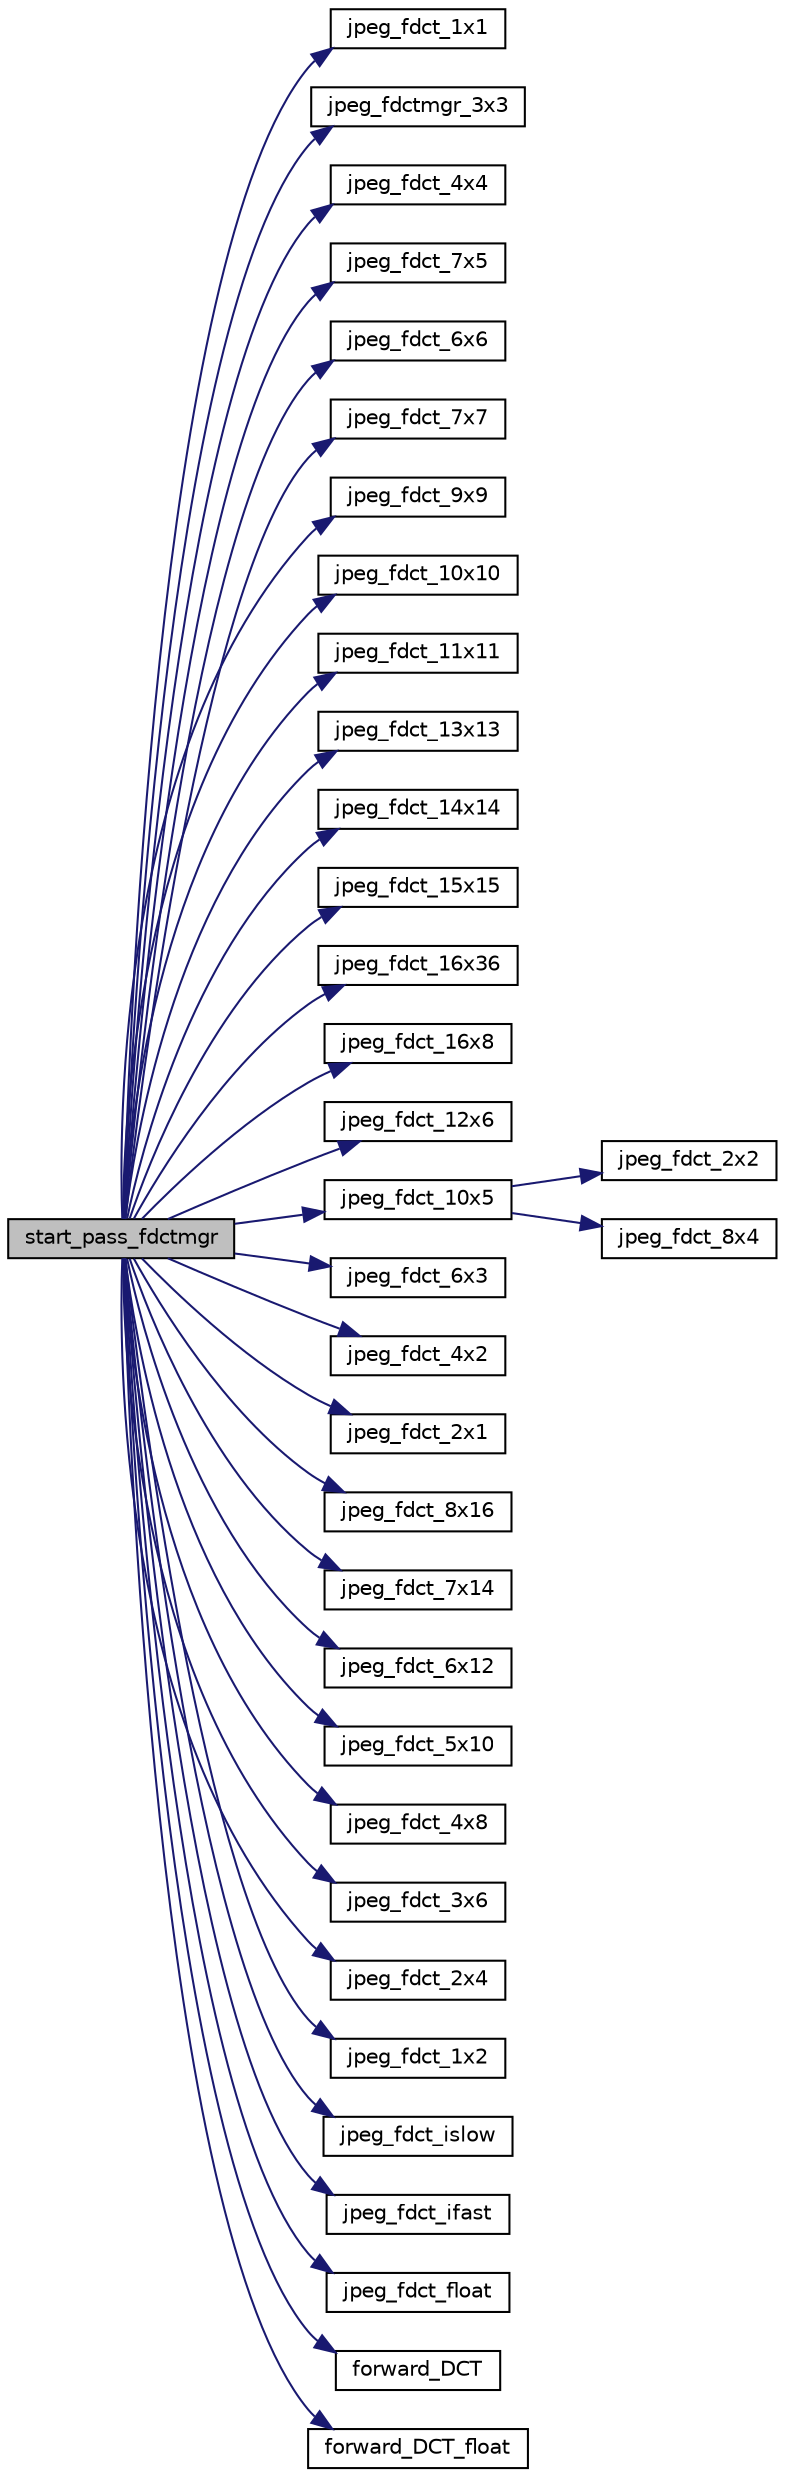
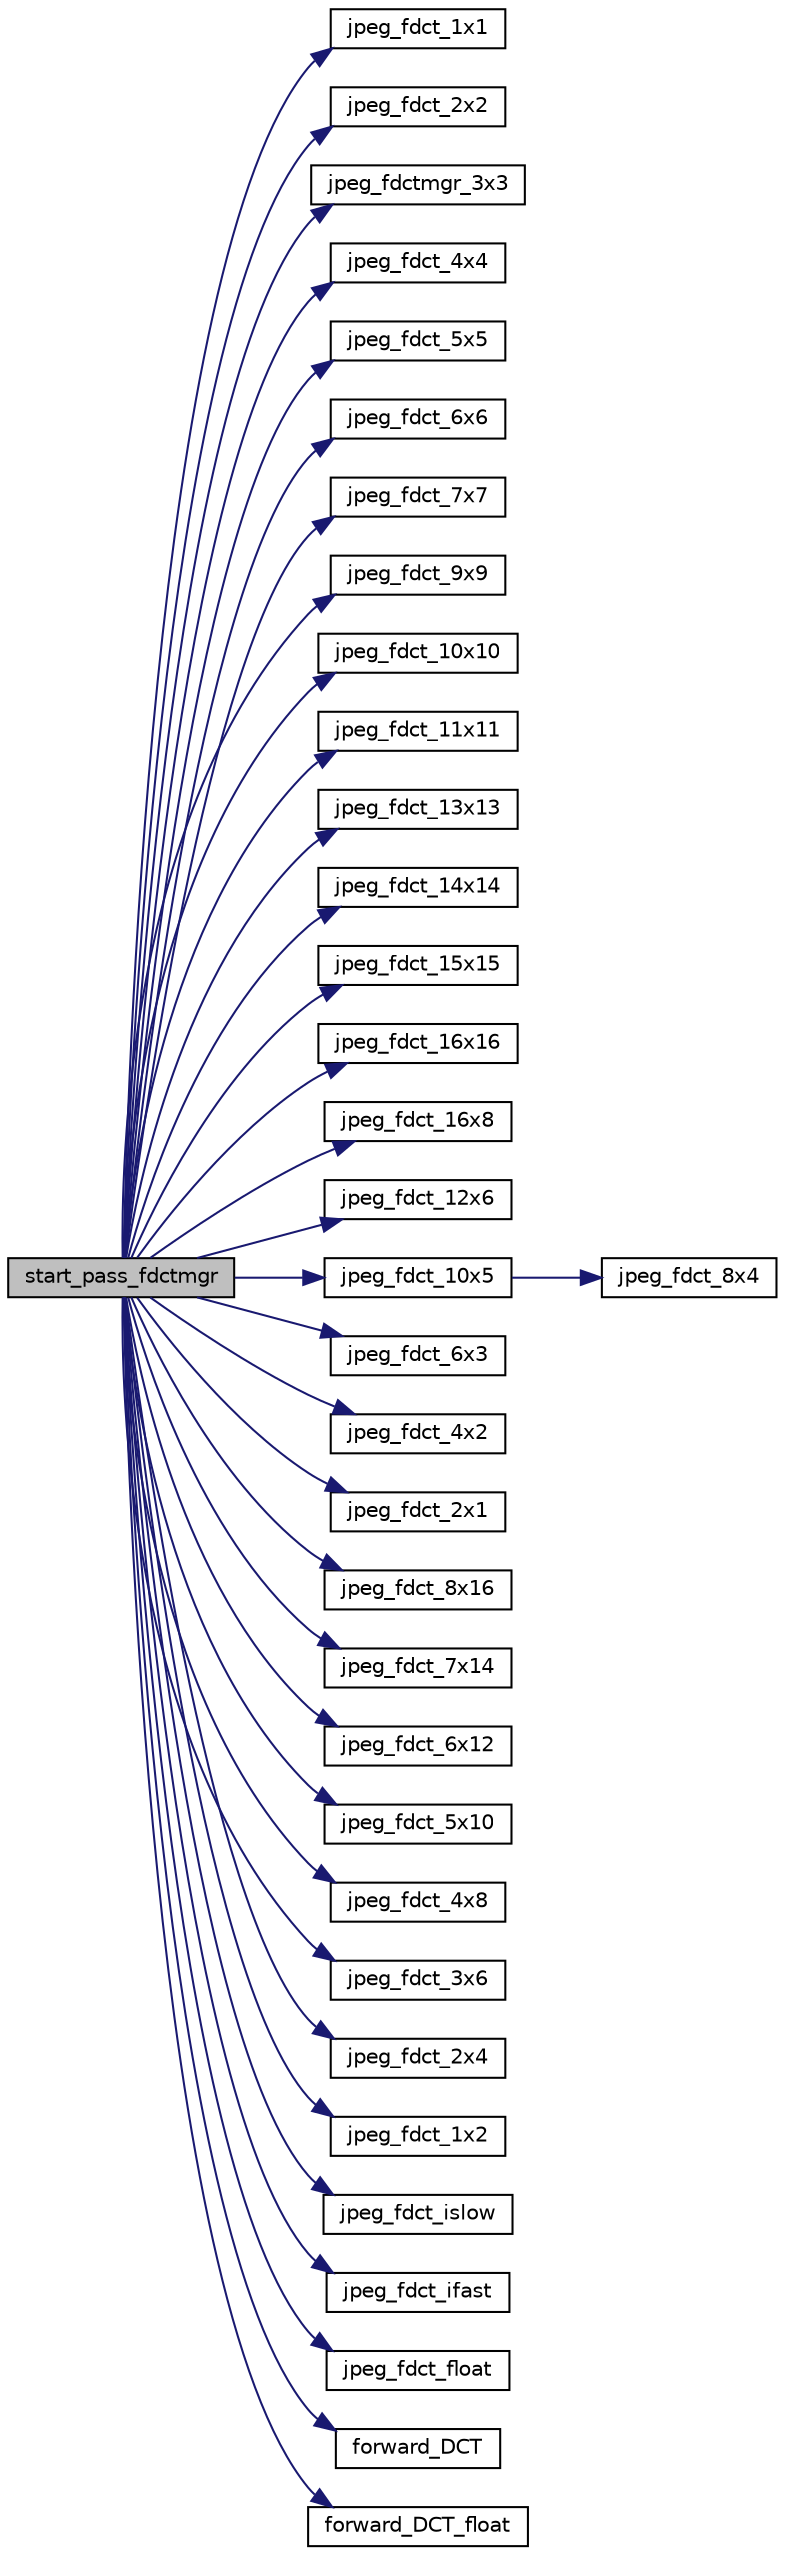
node "jpeg_fdct_7x5": label "jpeg_fdct_7x5" -> "jpeg_fdct_5x5"
node "jpeg_fdct_16x36": label "jpeg_fdct_16x36" -> "jpeg_fdct_16x16"
edge "jpeg_fdct_10x5" -> "jpeg_fdct_2x2": now "start_pass_fdctmgr" -> "jpeg_fdct_2x2"
